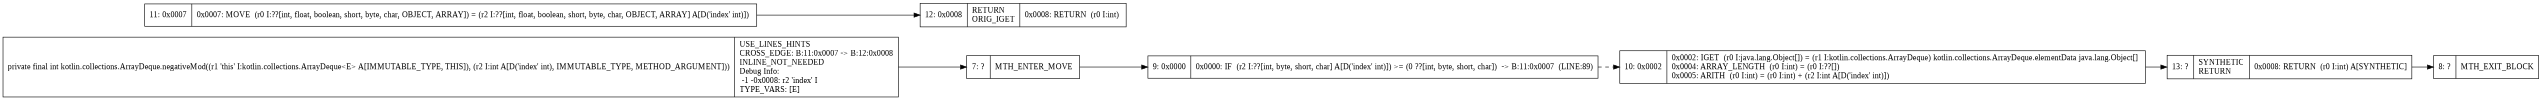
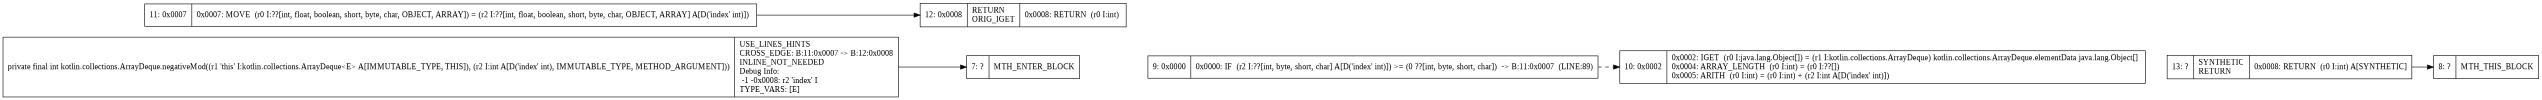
node "7: ?": text "MTH_ENTER_MOVE" -> "MTH_ENTER_BLOCK"
edge "7: ?" -> "9: 0x0000": removed
edge "10: 0x0002" -> "13: ?": removed
node "8: ?": text "MTH_EXIT_BLOCK" -> "MTH_THIS_BLOCK"
